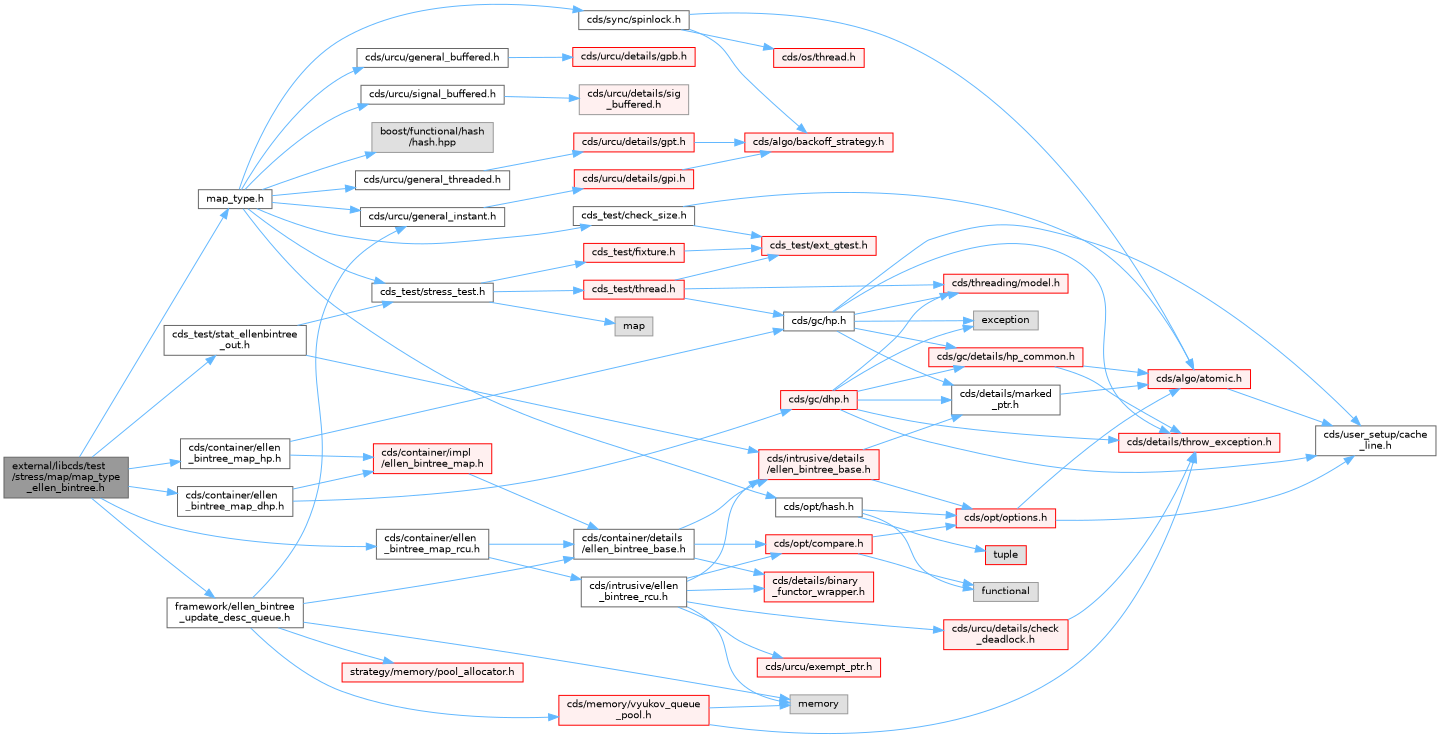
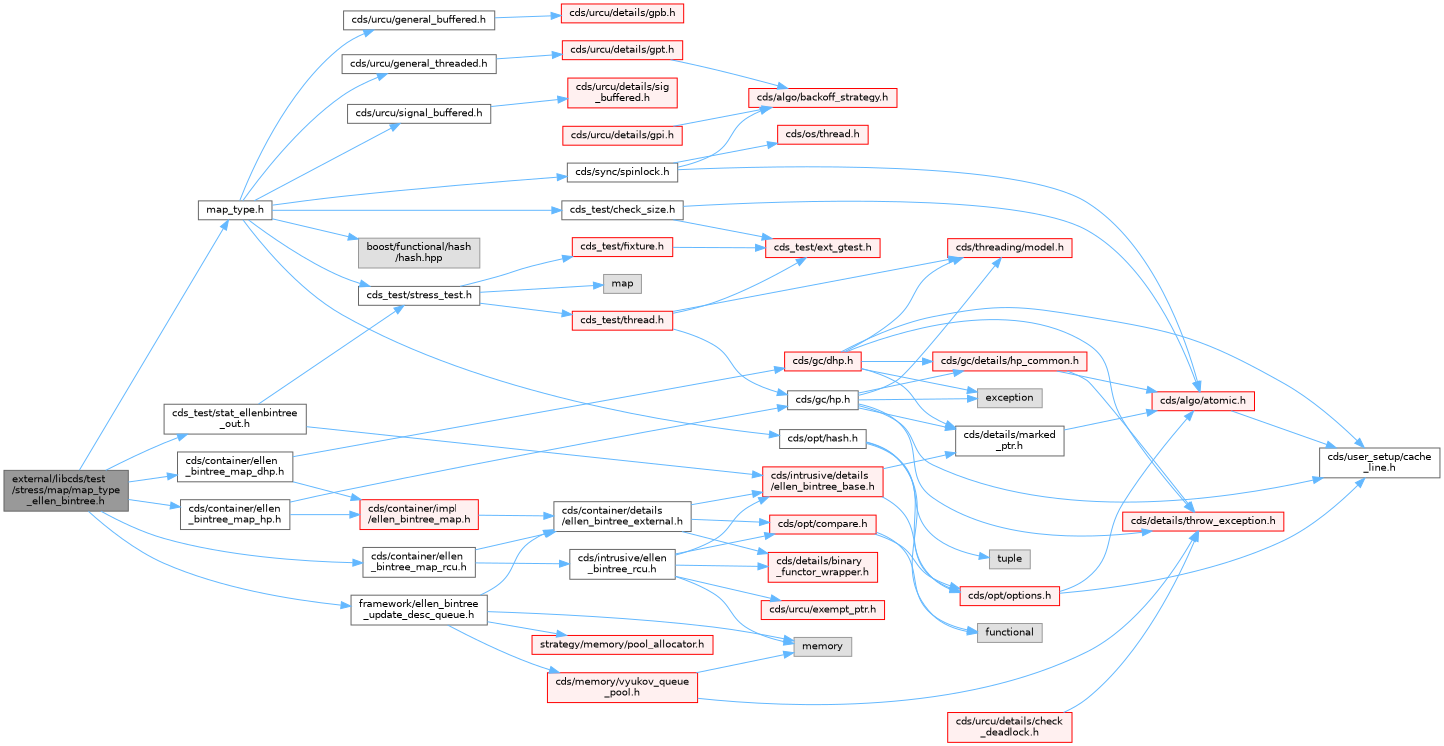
node "cds/urcu/details/sig _buffered.h": color grey60 -> red
node "cds/urcu/general_instant.h": removed
node "cds/container/details /ellen_bintree_base.h": label "cds/container/details /ellen_bintree_base.h" -> "cds/container/details /ellen_bintree_external.h"
node "tuple": color red -> grey60
edge "cds/intrusive/ellen _bintree_rcu.h" -> "cds/urcu/details/check _deadlock.h": removed
